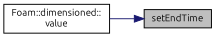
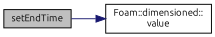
edge "Foam::dimensioned:: value" -> "setEndTime": reversed
